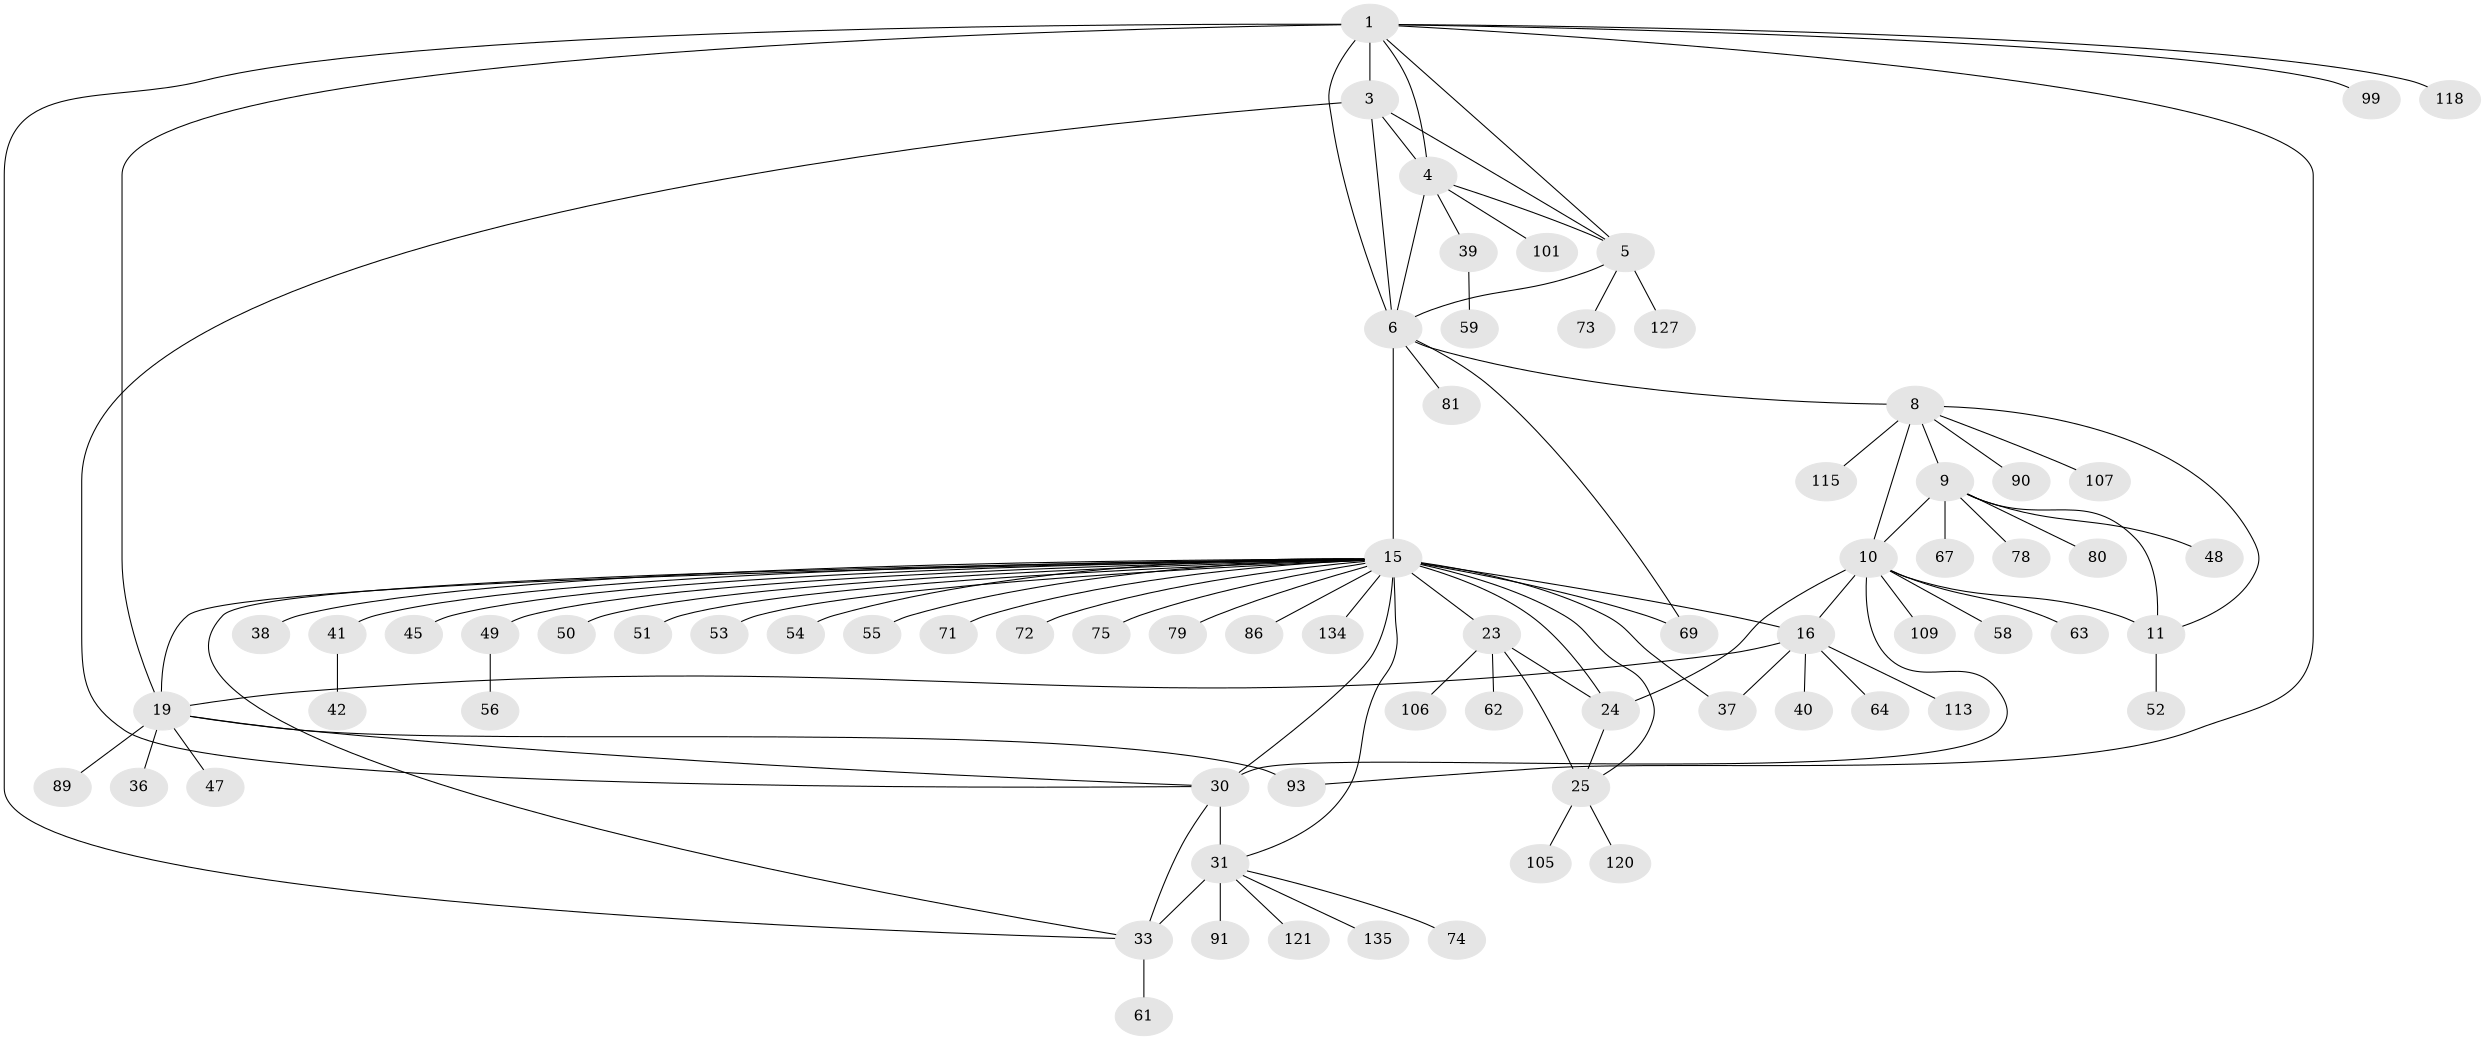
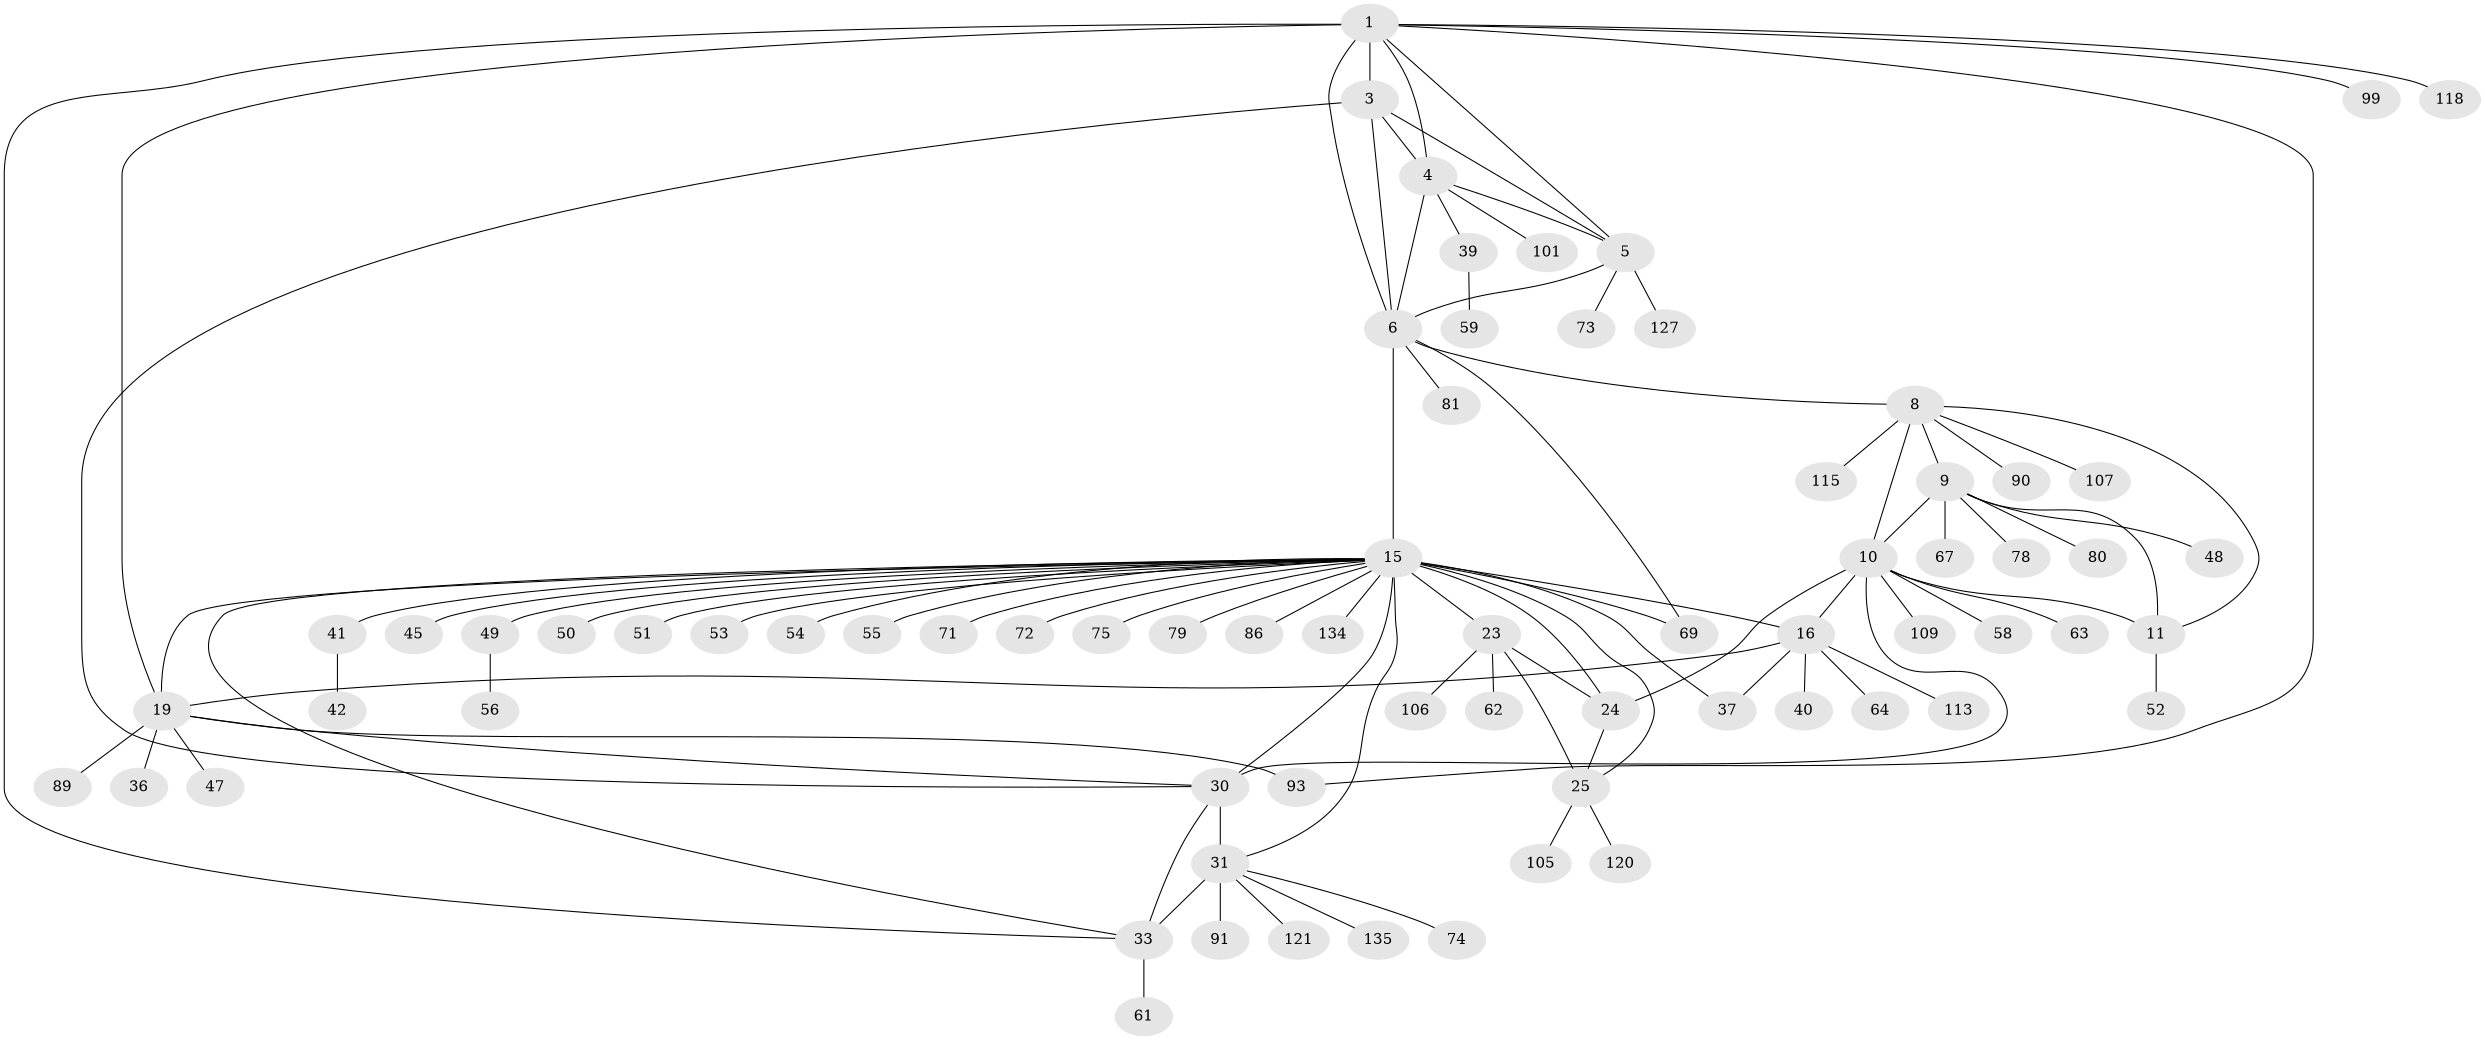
node "38": removed
